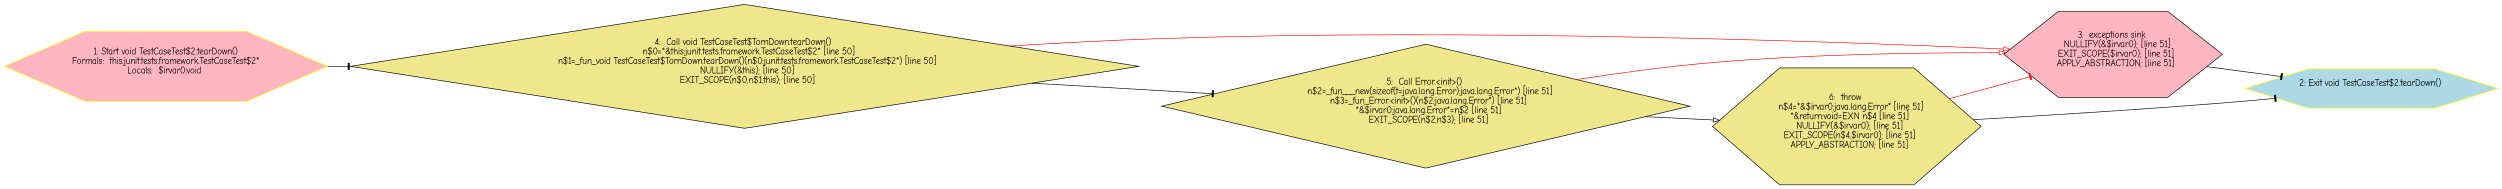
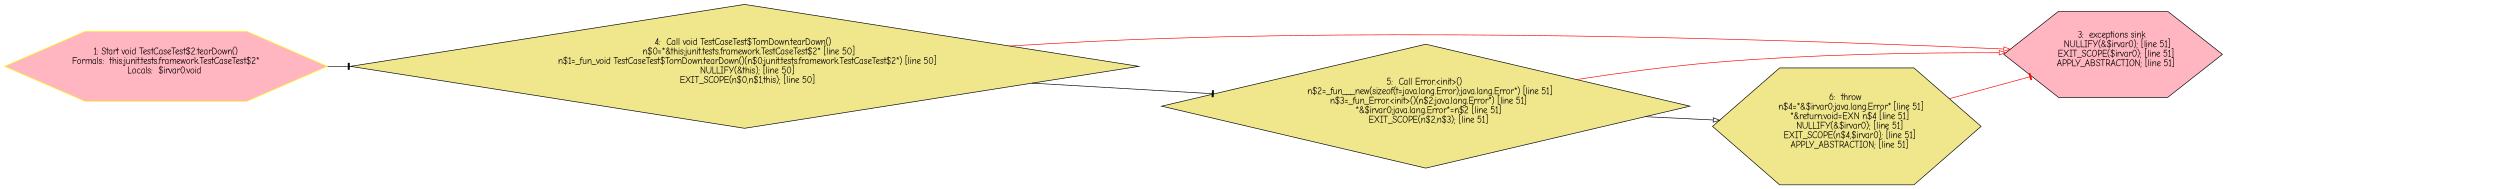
node "2: Exit void TestCaseTest$2.tearDown()": removed
